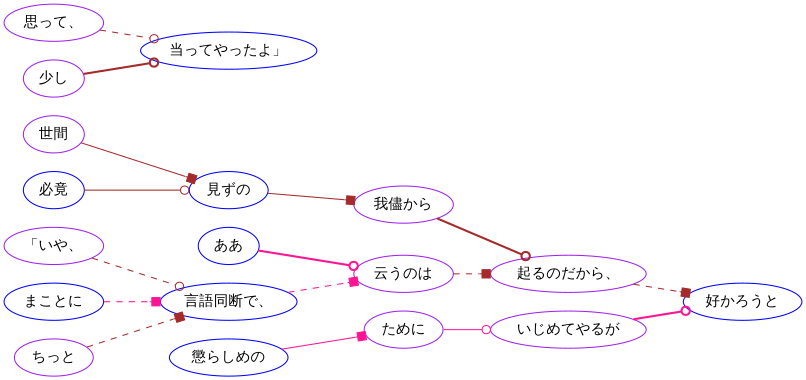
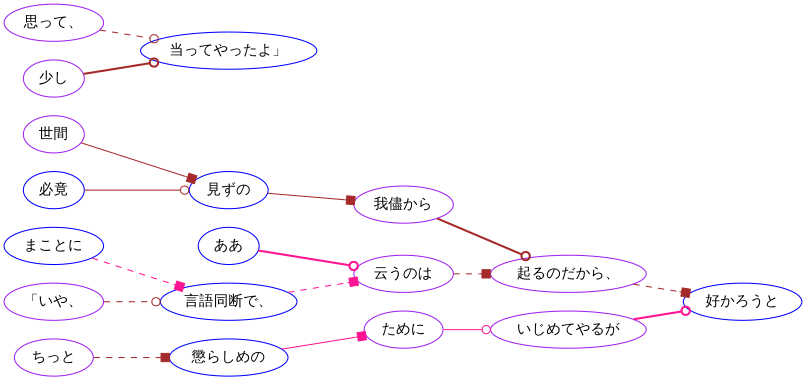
edge "ちっと" -> "言語同断で、": now "ちっと" -> "懲らしめの"
